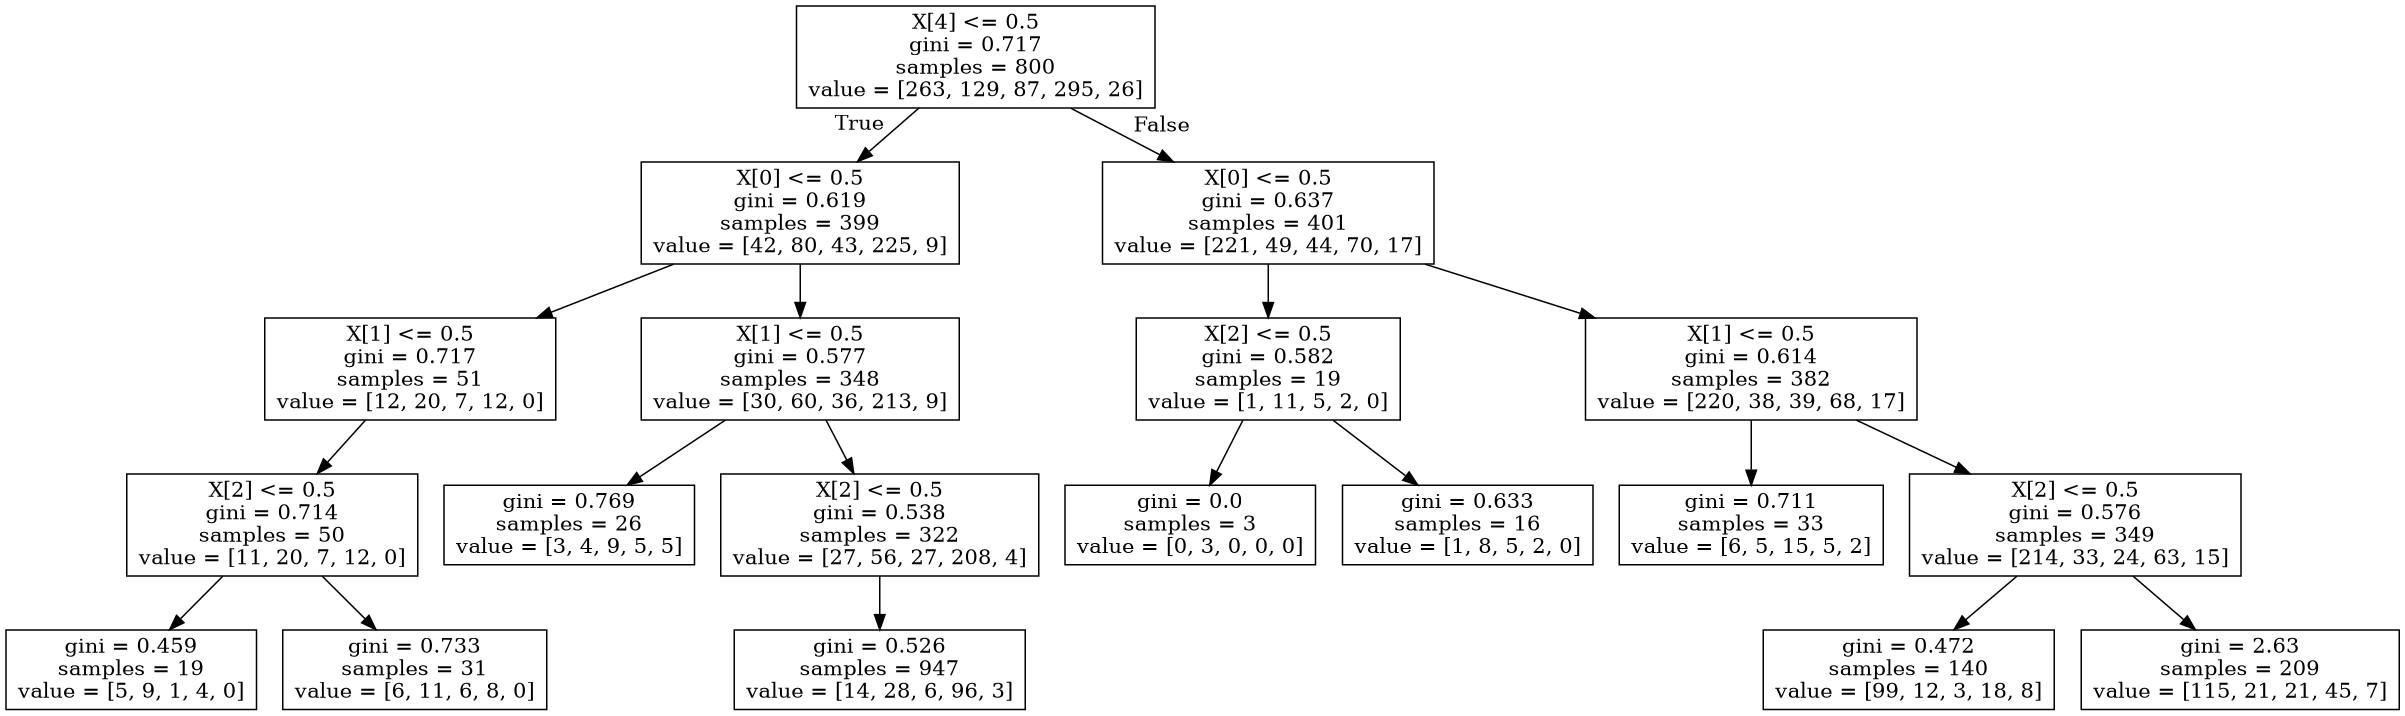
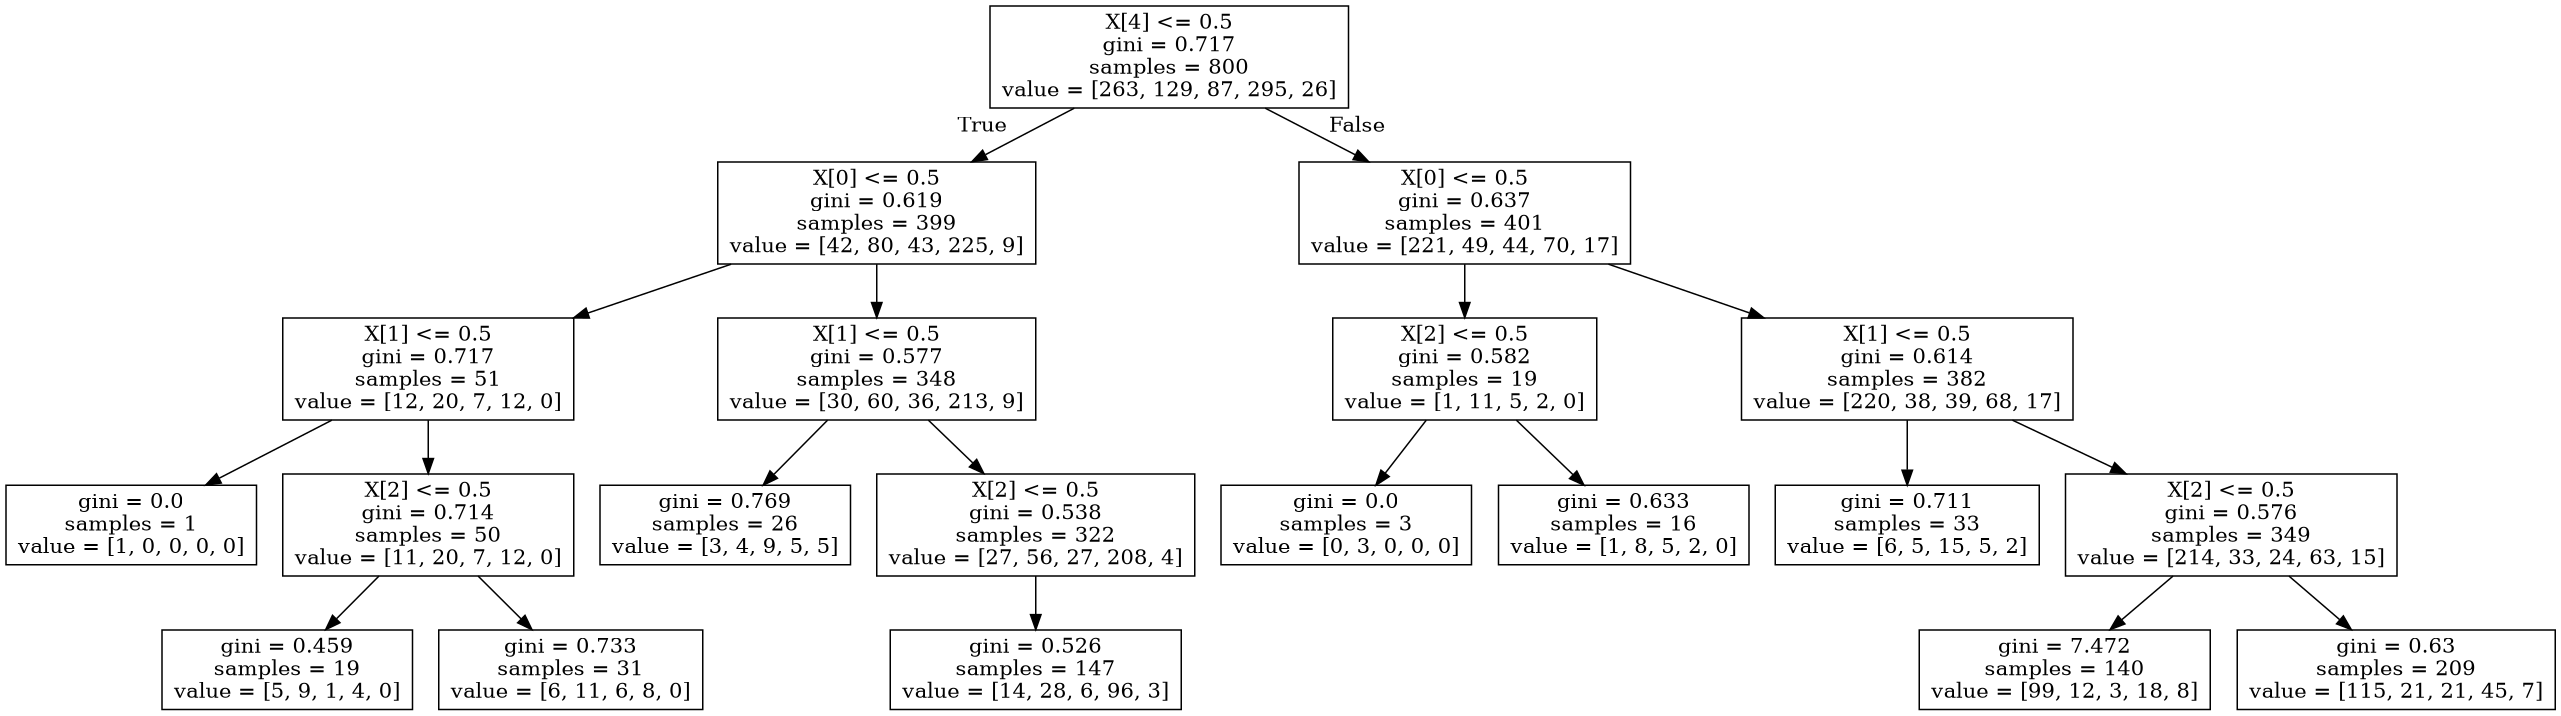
node "gini = 0.0 samples = 1 value = [1, 0, 0, 0, 0]": added
node "gini = 0.526 samples = 947 value = [14, 28, 6, 96, 3]": label "gini = 0.526 samples = 947 value = [14, 28, 6, 96, 3]" -> "gini = 0.526 samples = 147 value = [14, 28, 6, 96, 3]"
node "gini = 0.472 samples = 140 value = [99, 12, 3, 18, 8]": label "gini = 0.472 samples = 140 value = [99, 12, 3, 18, 8]" -> "gini = 7.472 samples = 140 value = [99, 12, 3, 18, 8]"
node "gini = 2.63 samples = 209 value = [115, 21, 21, 45, 7]": label "gini = 2.63 samples = 209 value = [115, 21, 21, 45, 7]" -> "gini = 0.63 samples = 209 value = [115, 21, 21, 45, 7]"
